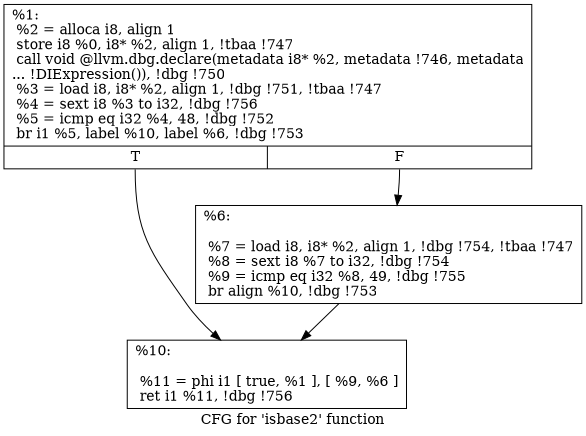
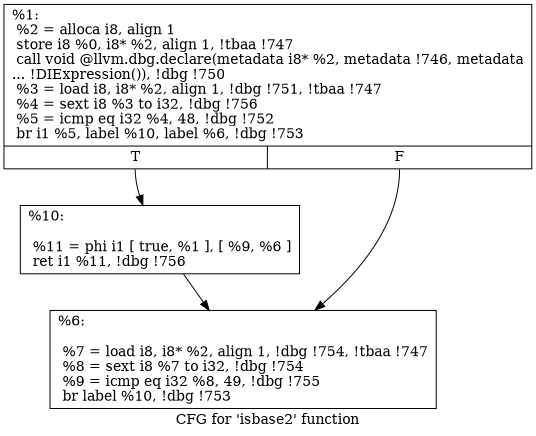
node "%6:": text "br align %10, !dbg !753" -> "br label %10, !dbg !753"
edge "%6:" -> "%10:": reversed
